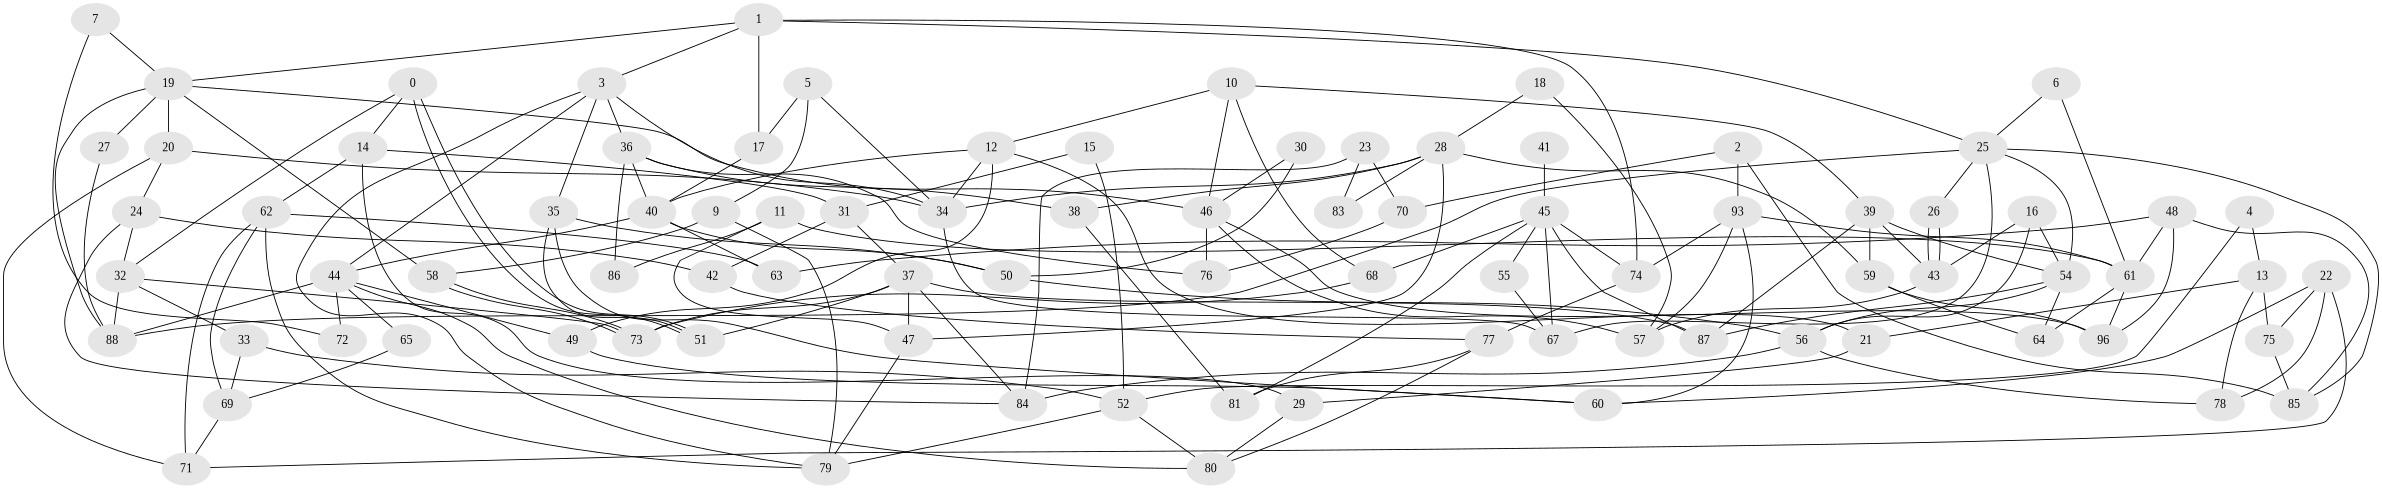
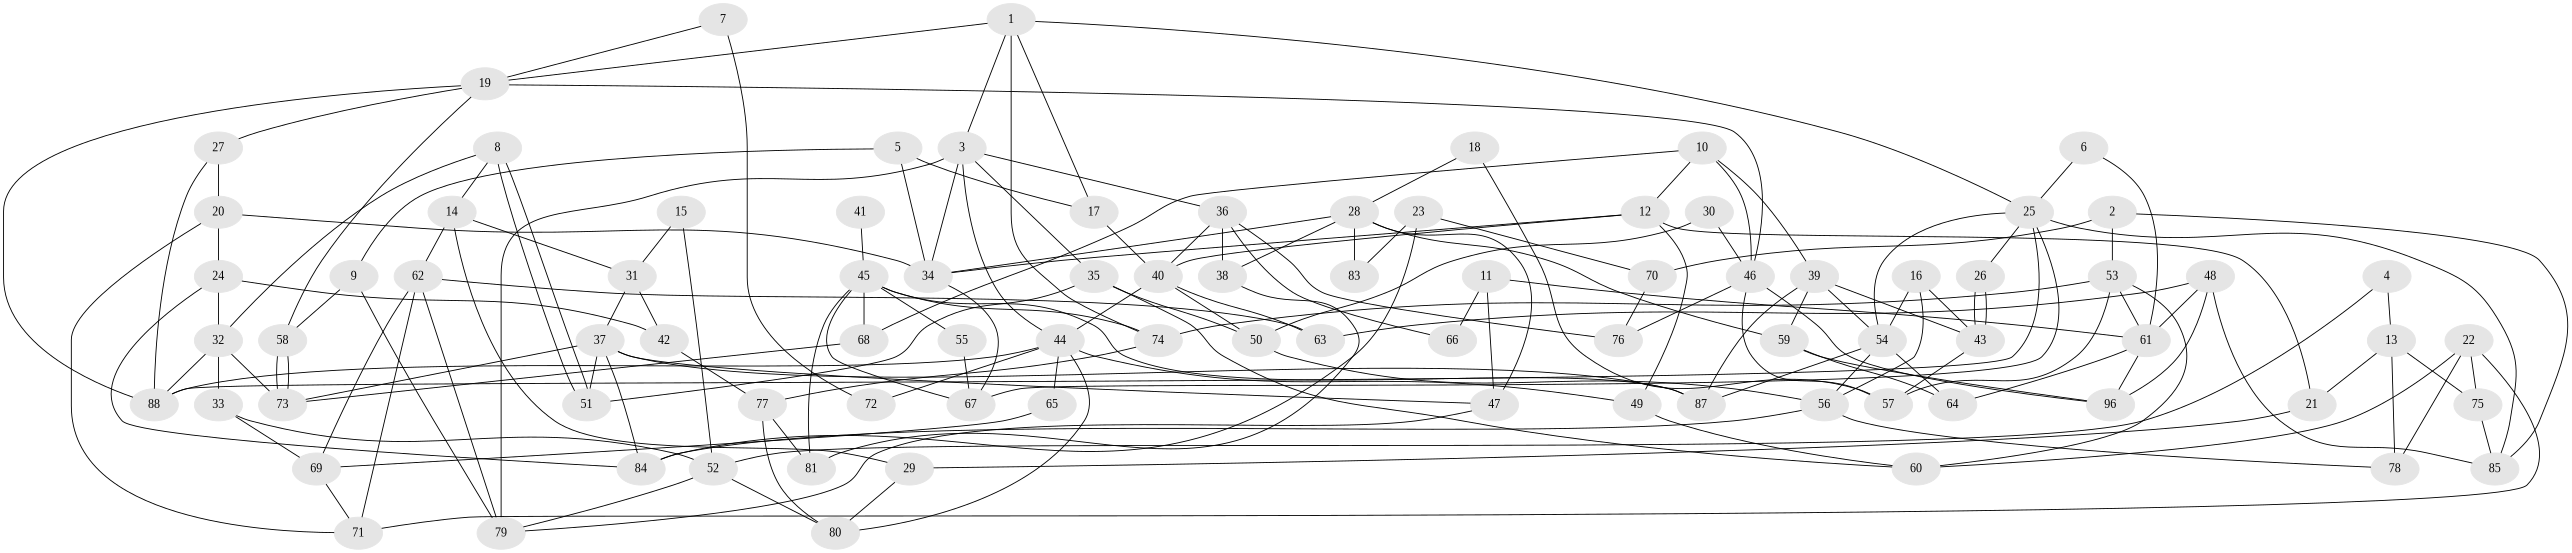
node "0": label "0" -> "8"
edge "19" -- "20": now "27" -- "20"
node "93": label "93" -> "53"
node "86": label "86" -> "66"
